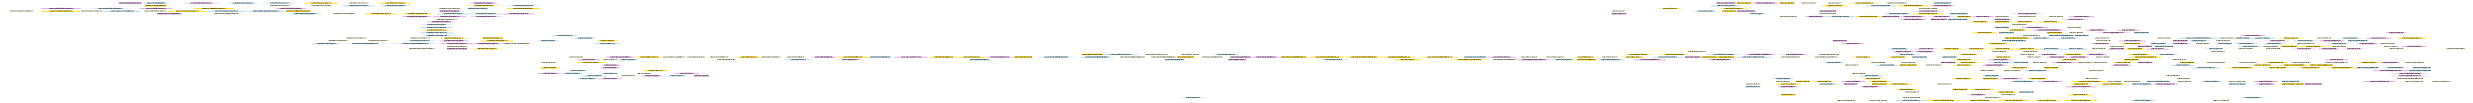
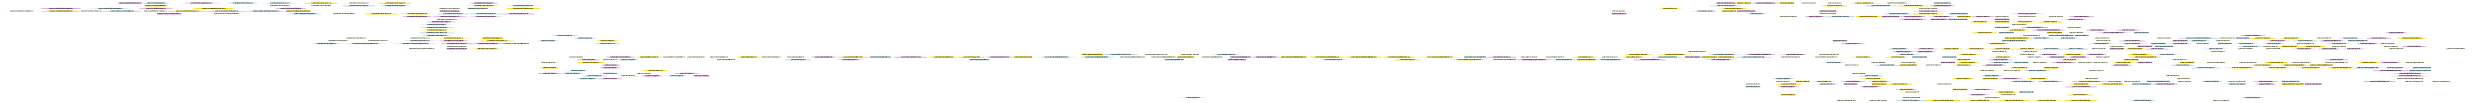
node "class_name:Lcom/inmobi/ads/ah$7, method_name:b, (135,151)": fillcolor lightblue -> gold
